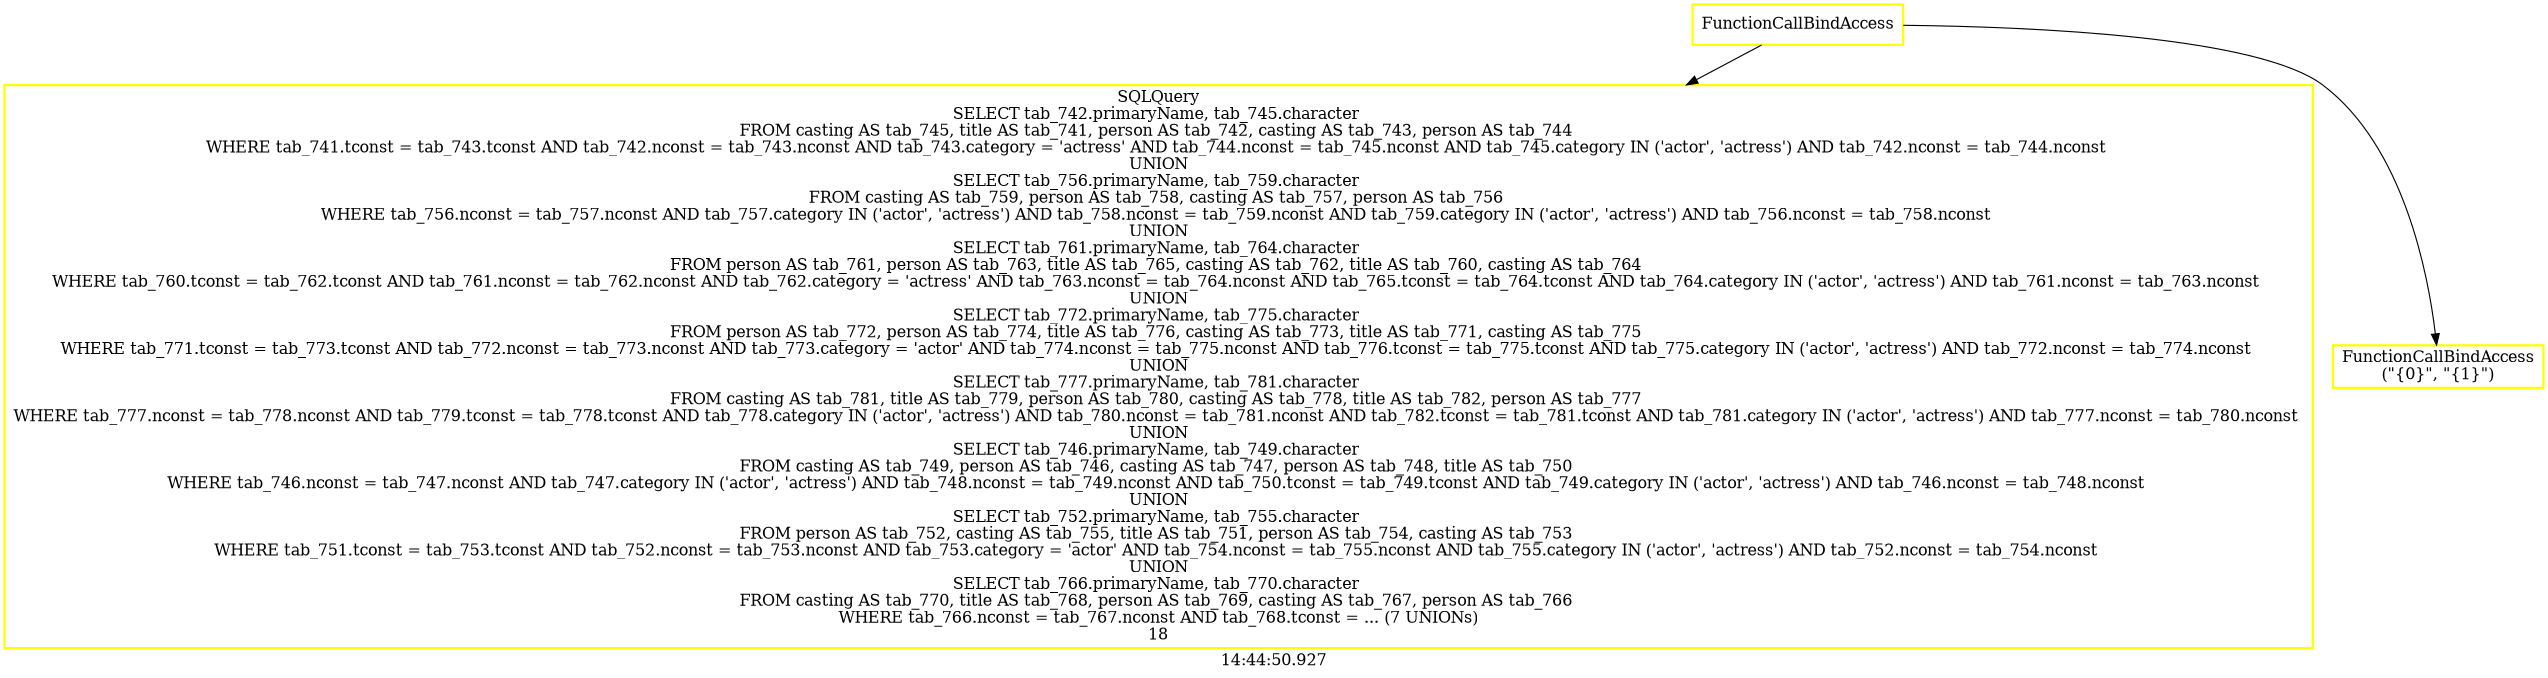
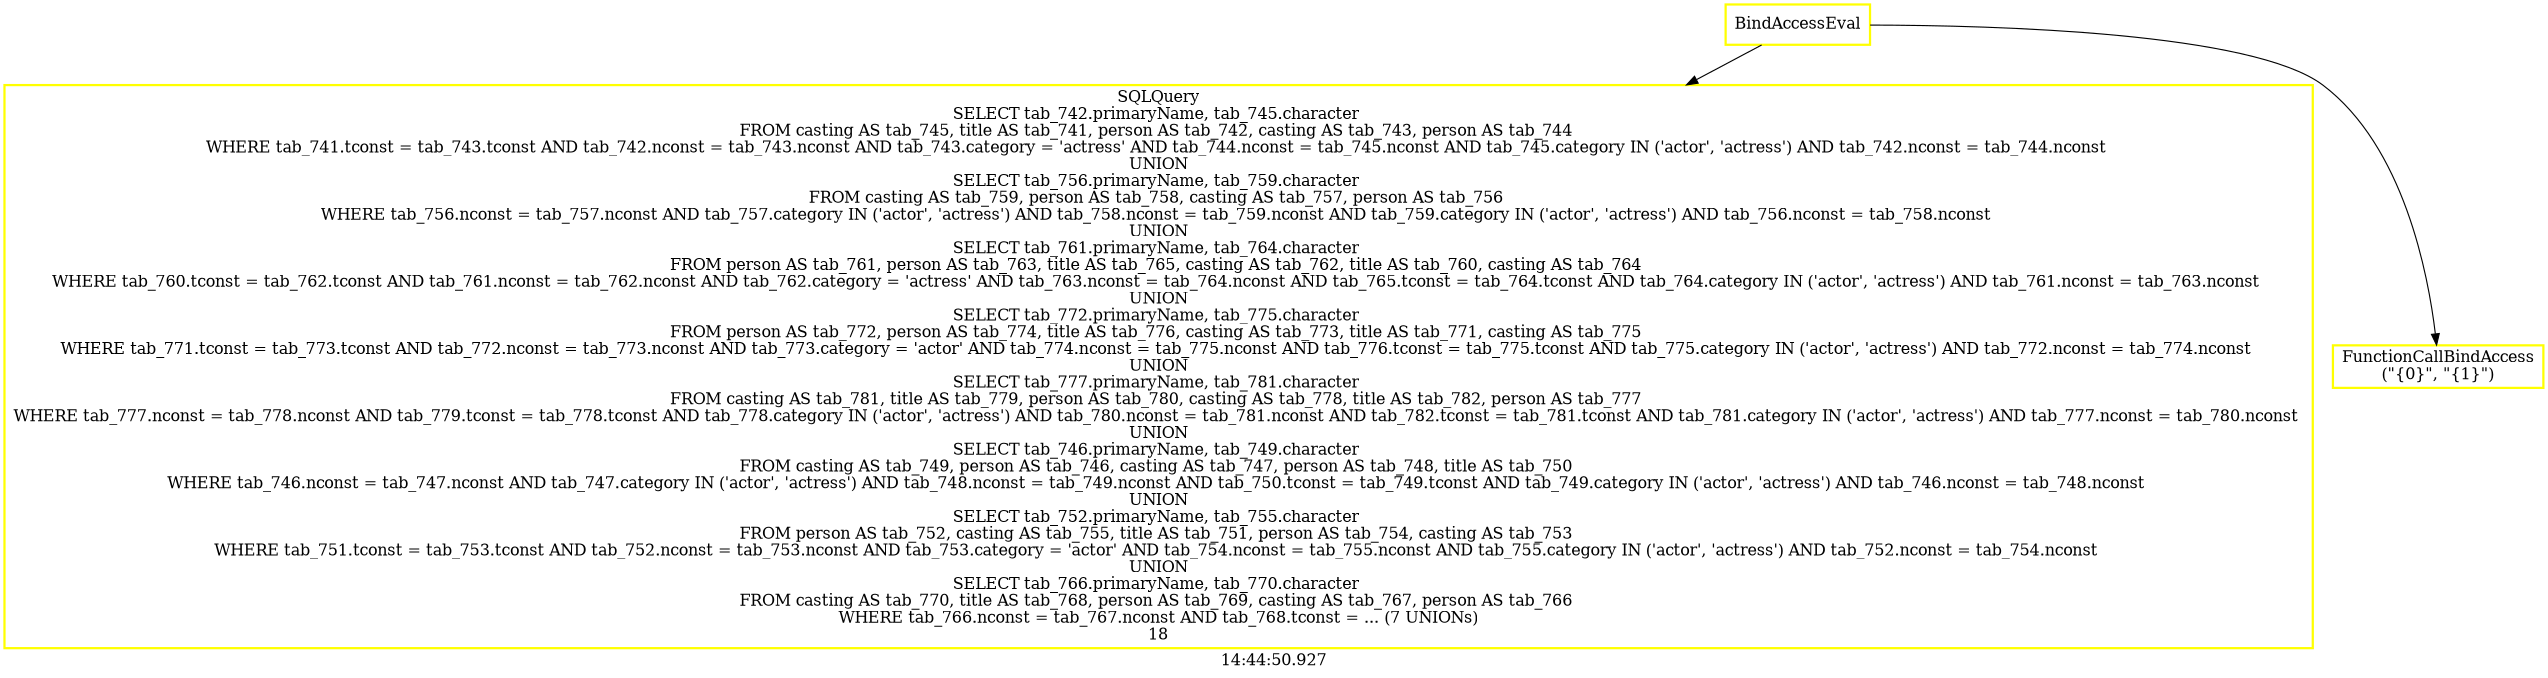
node "FunctionCallBindAccess": label "FunctionCallBindAccess" -> "BindAccessEval"
